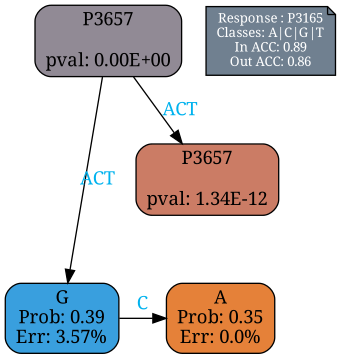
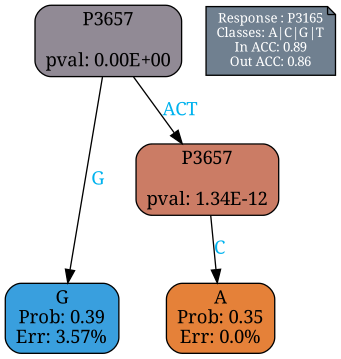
edge "P3657 pval: 0.00E+00" -> "G Prob: 0.39 Err: 3.57%": label "ACT" -> "G"
edge "G Prob: 0.39 Err: 3.57%" -> "A Prob: 0.35 Err: 0.0%": now "P3657 pval: 1.34E-12" -> "A Prob: 0.35 Err: 0.0%"
